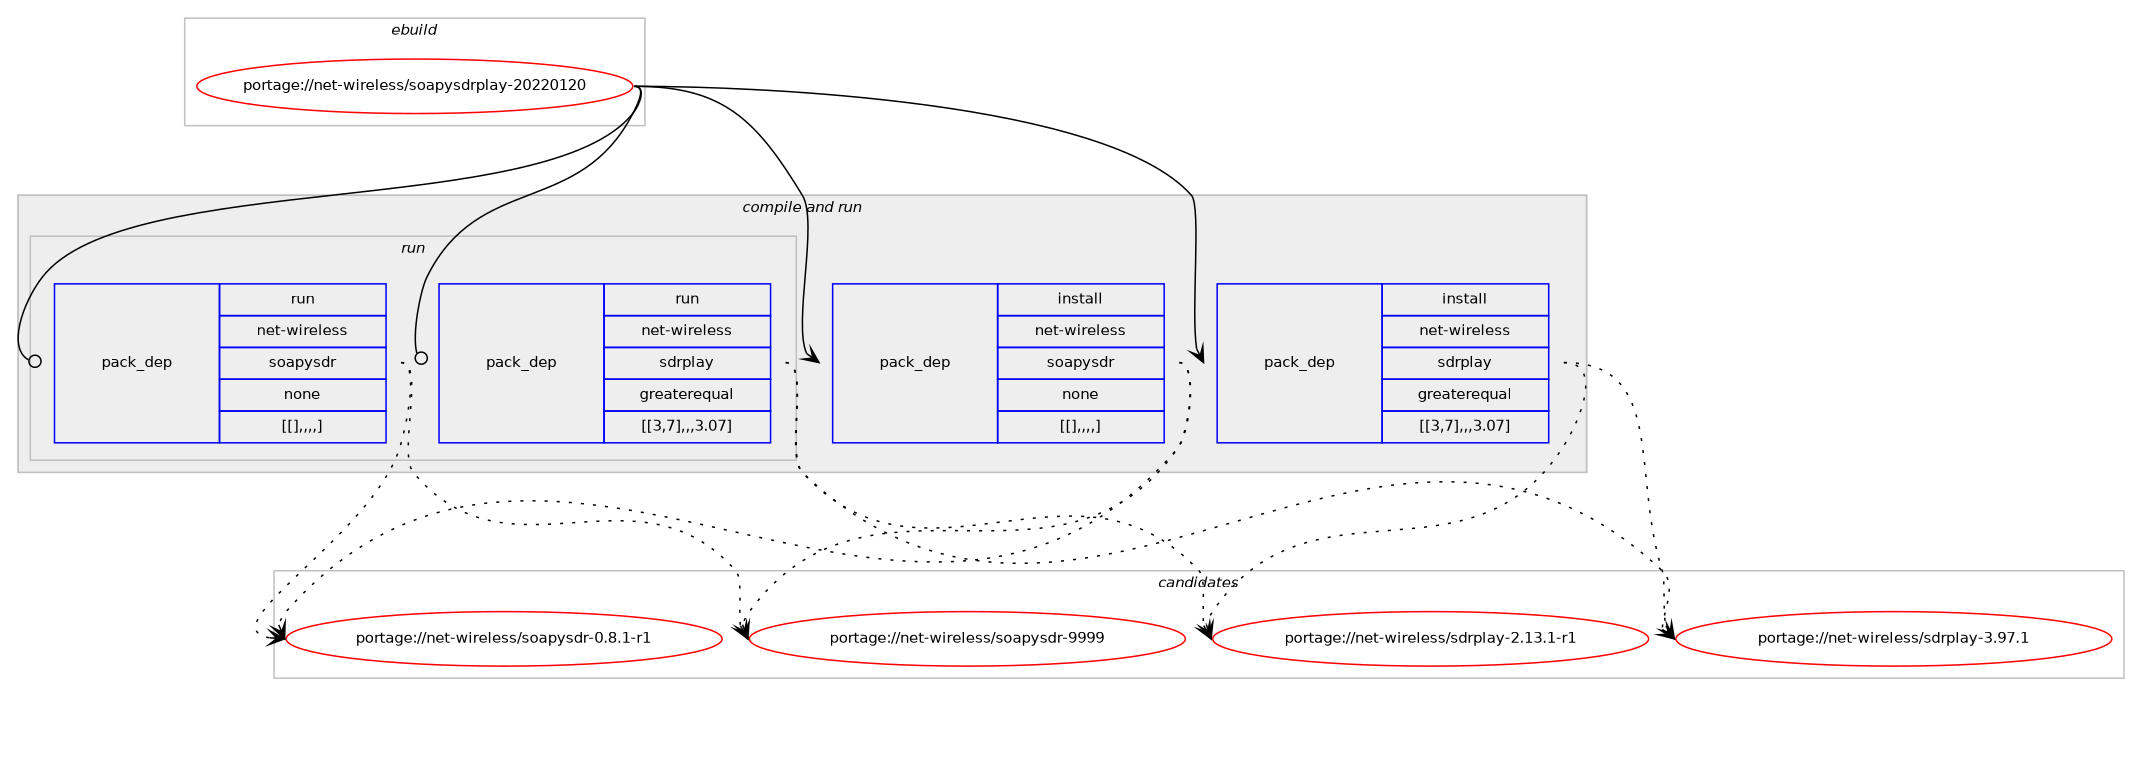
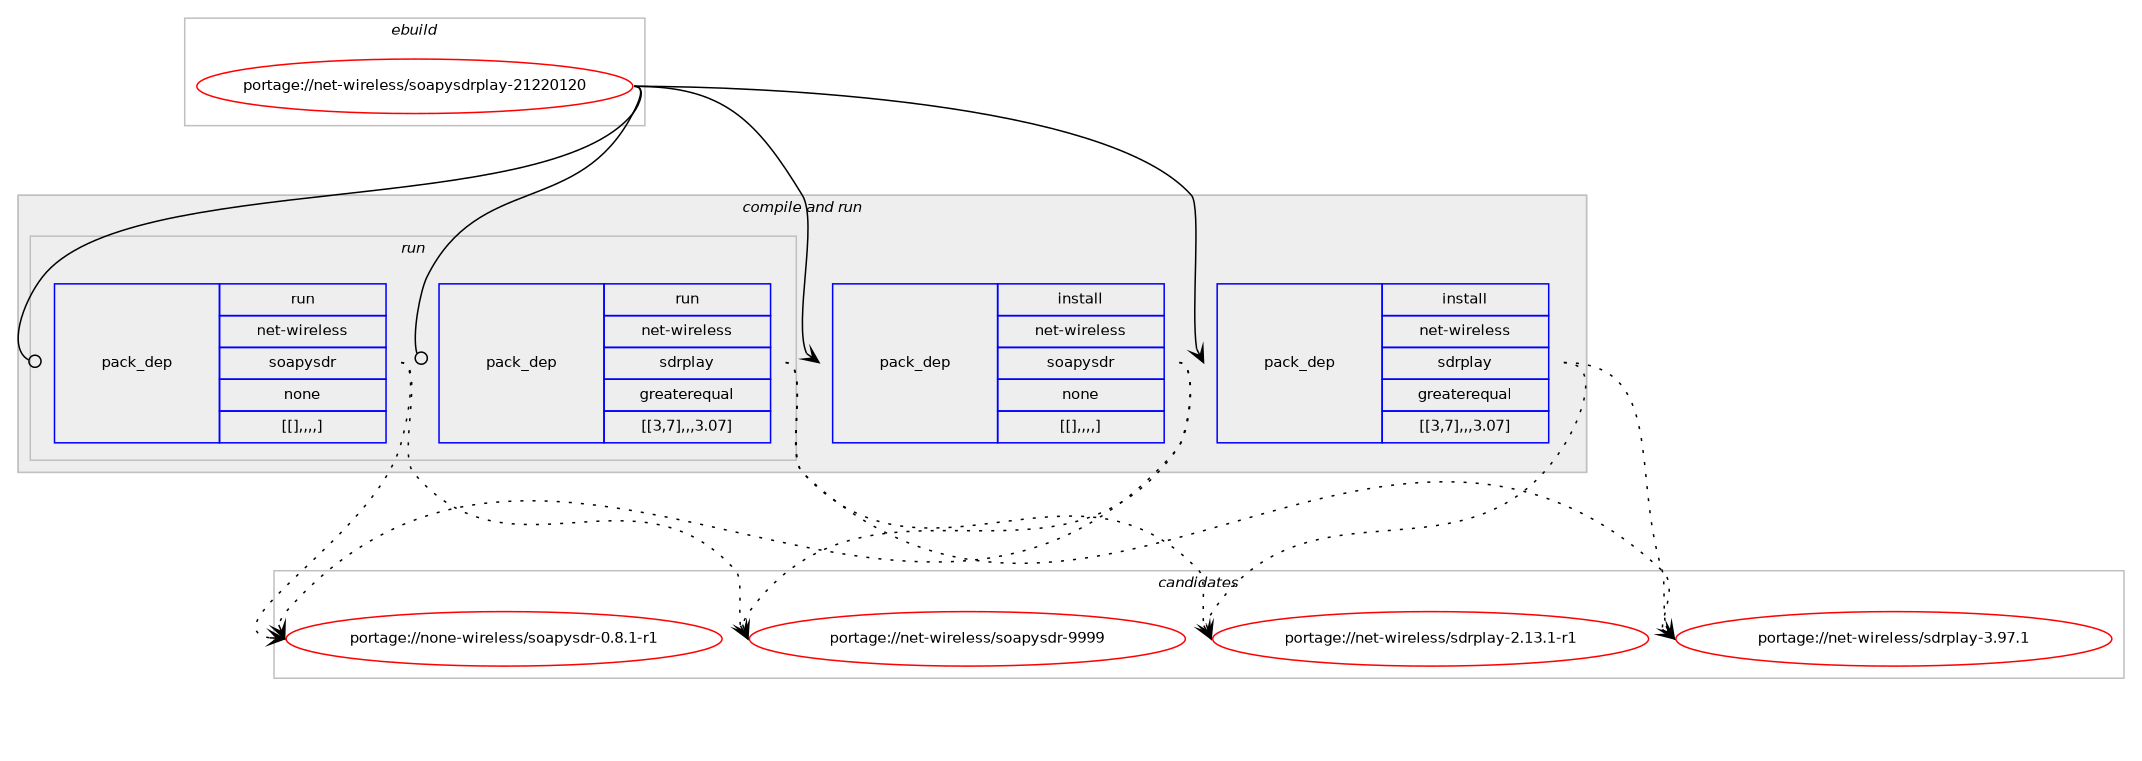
node "portage://net-wireless/soapysdrplay-20220120": label "portage://net-wireless/soapysdrplay-20220120" -> "portage://net-wireless/soapysdrplay-21220120"
node "portage://net-wireless/soapysdr-0.8.1-r1": label "portage://net-wireless/soapysdr-0.8.1-r1" -> "portage://none-wireless/soapysdr-0.8.1-r1"
